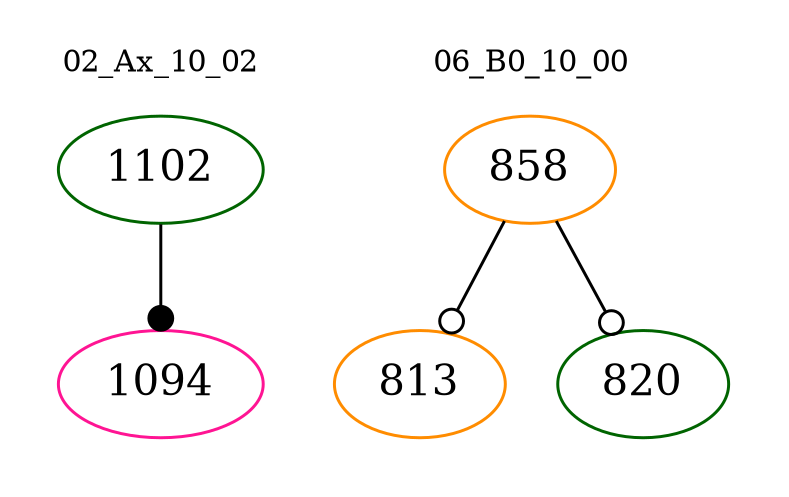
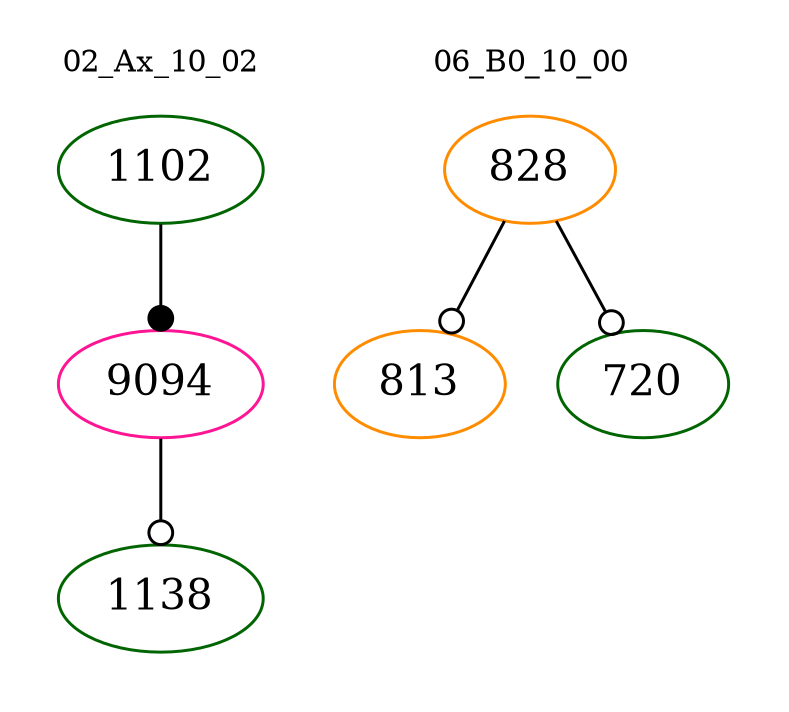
node "858": label "858" -> "828"
node "1094": label "1094" -> "9094"
node "820": label "820" -> "720"
node "1138": added
